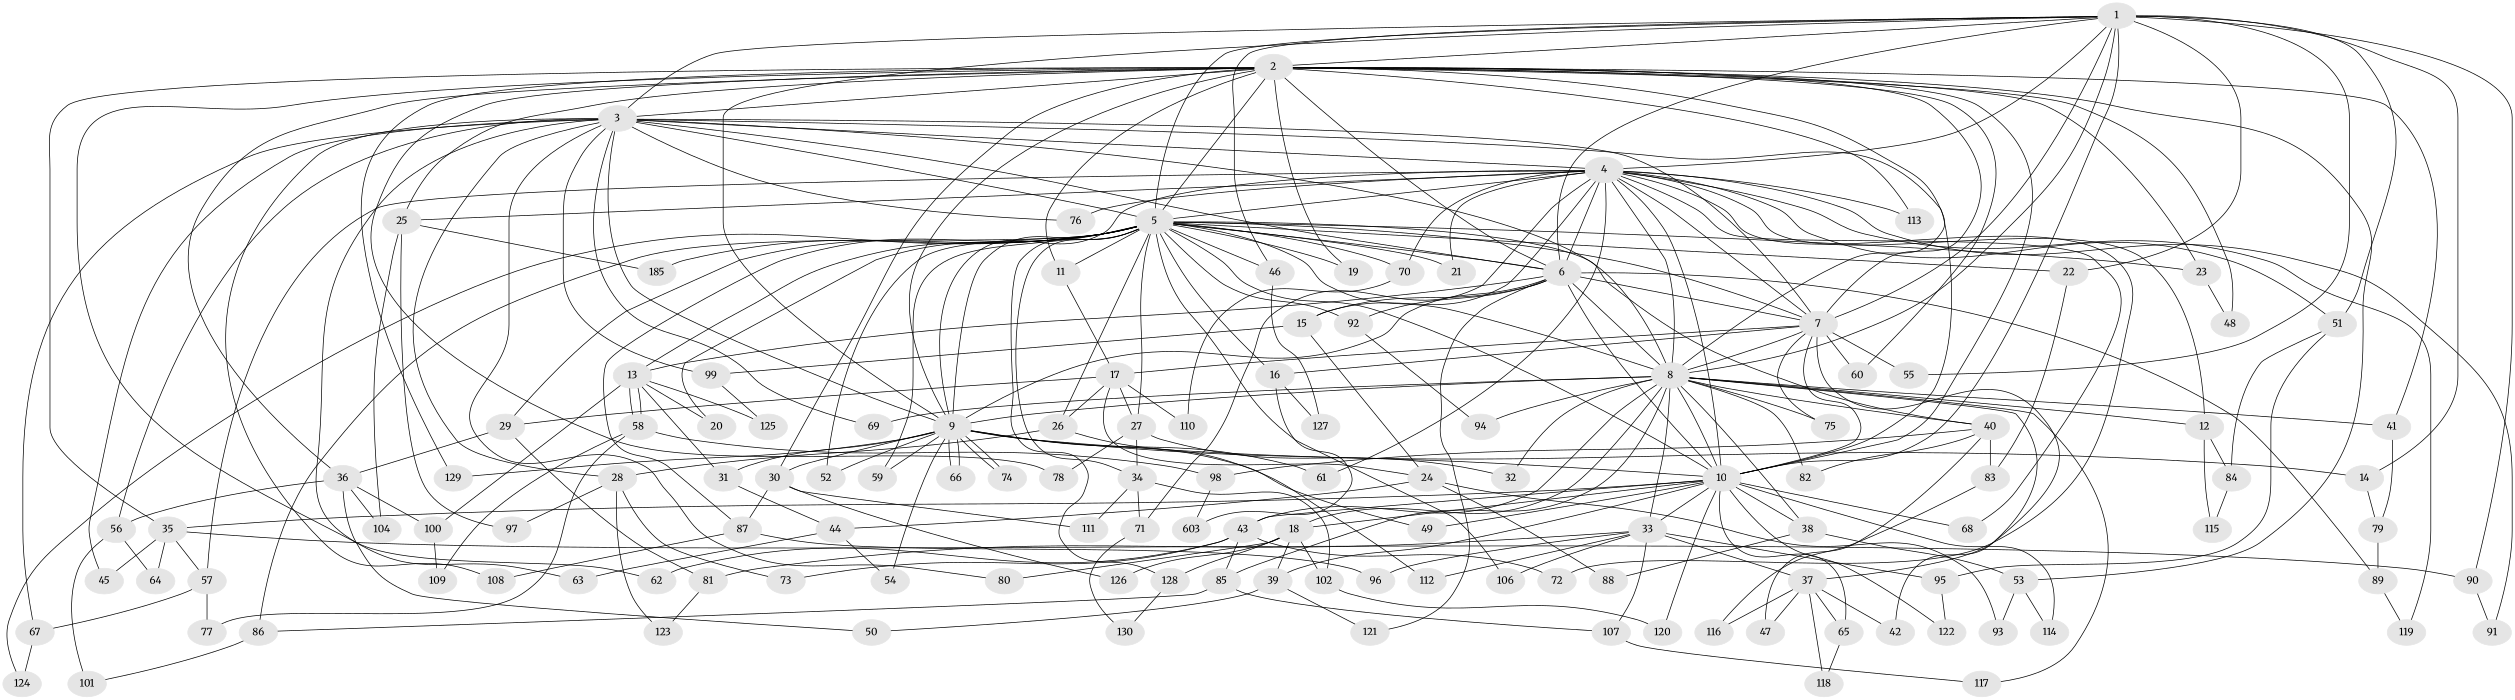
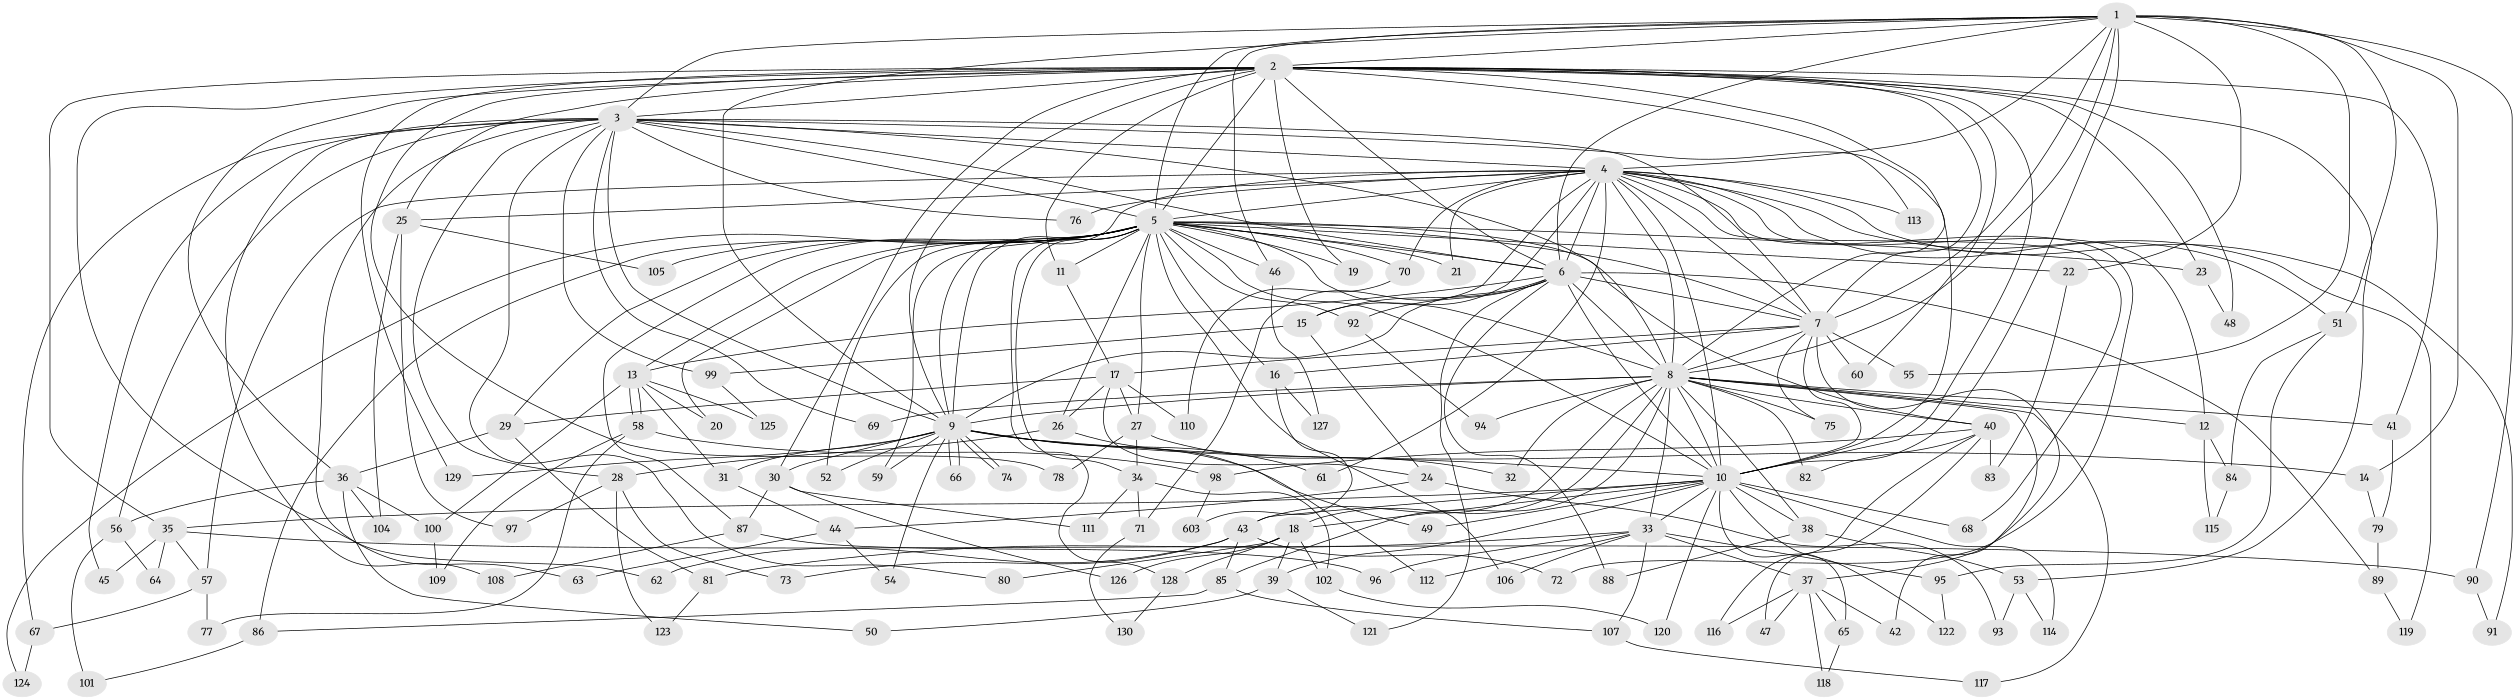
node "185": label "185" -> "105"
edge "24" -- "88": now "6" -- "88"
edge "83" -- "116": now "40" -- "116"
